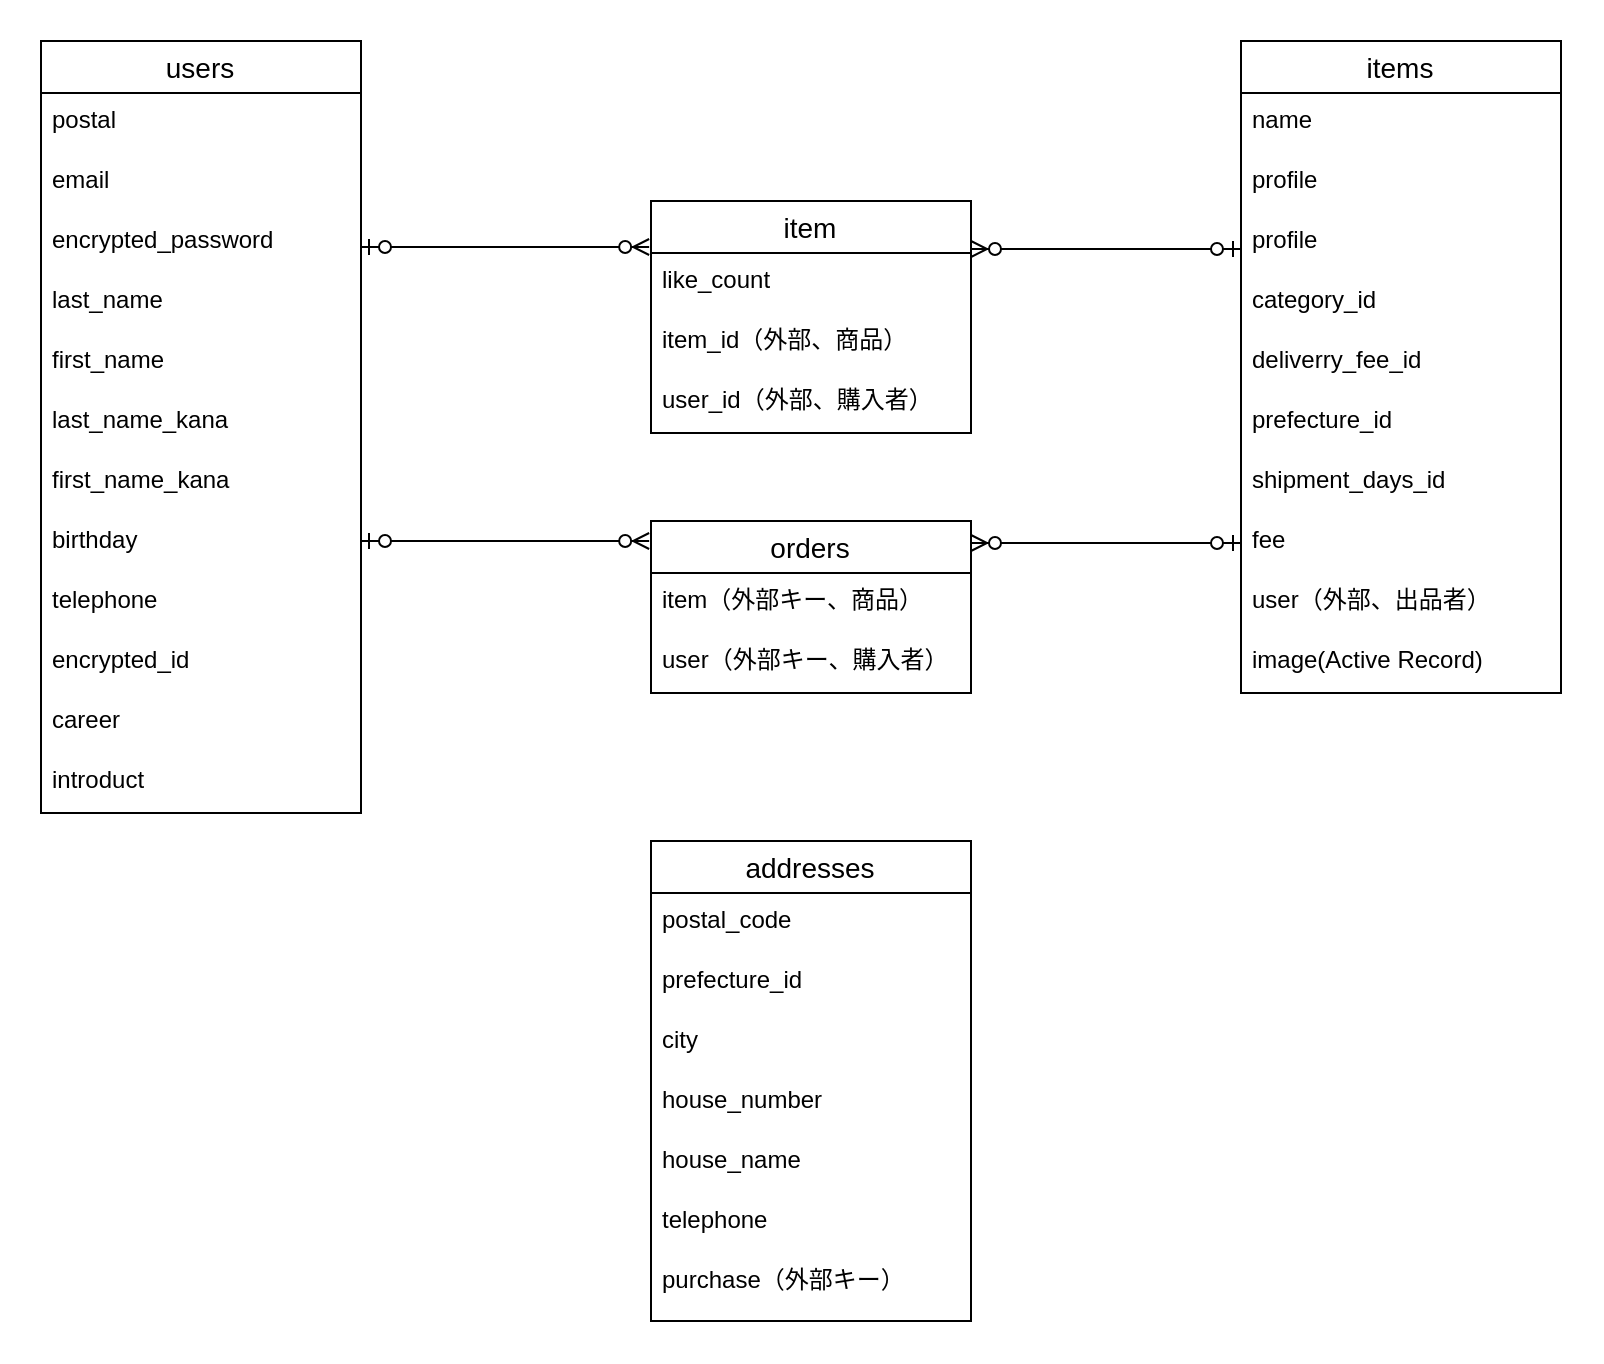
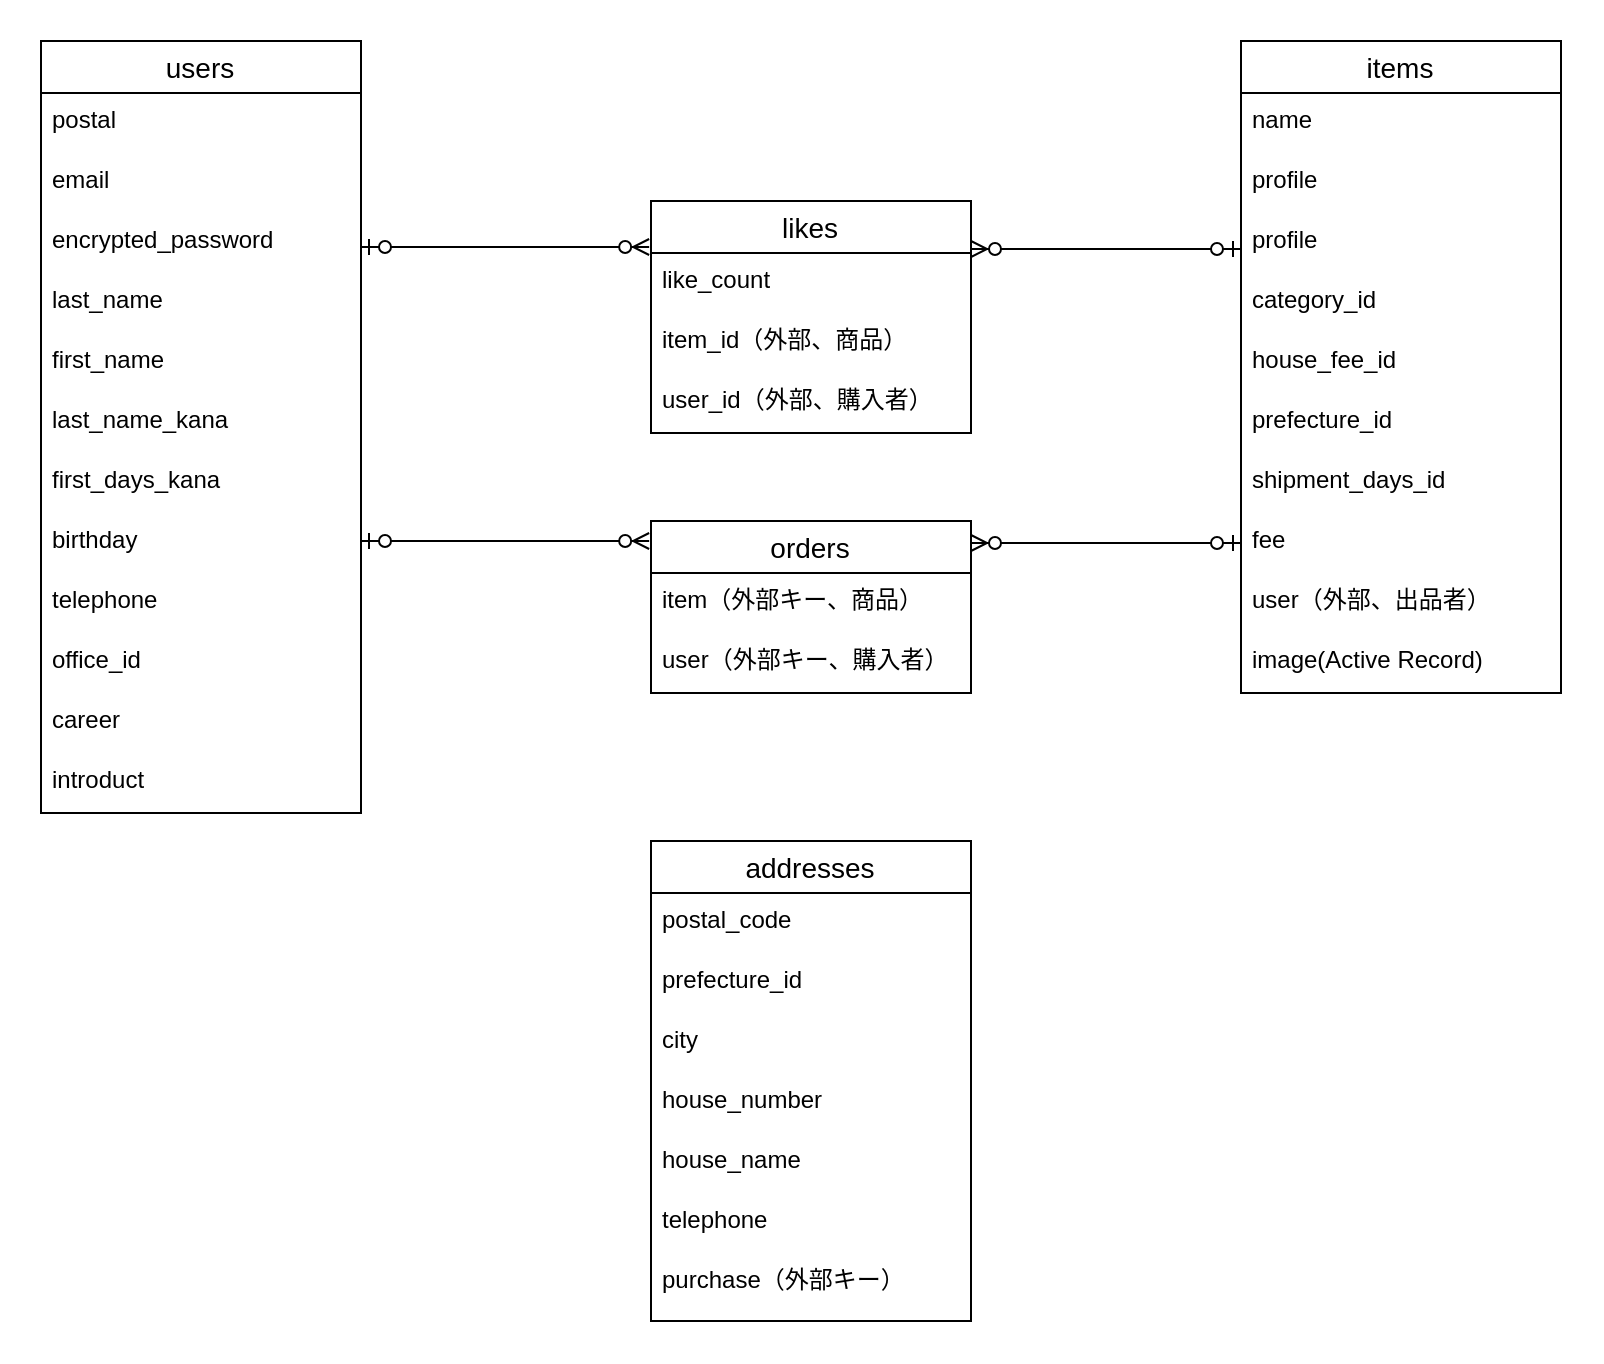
node "item": label "item" -> "likes"
node "deliverry_fee_id": label "deliverry_fee_id" -> "house_fee_id"
node "first_name_kana": label "first_name_kana" -> "first_days_kana"
node "encrypted_id": label "encrypted_id" -> "office_id"
